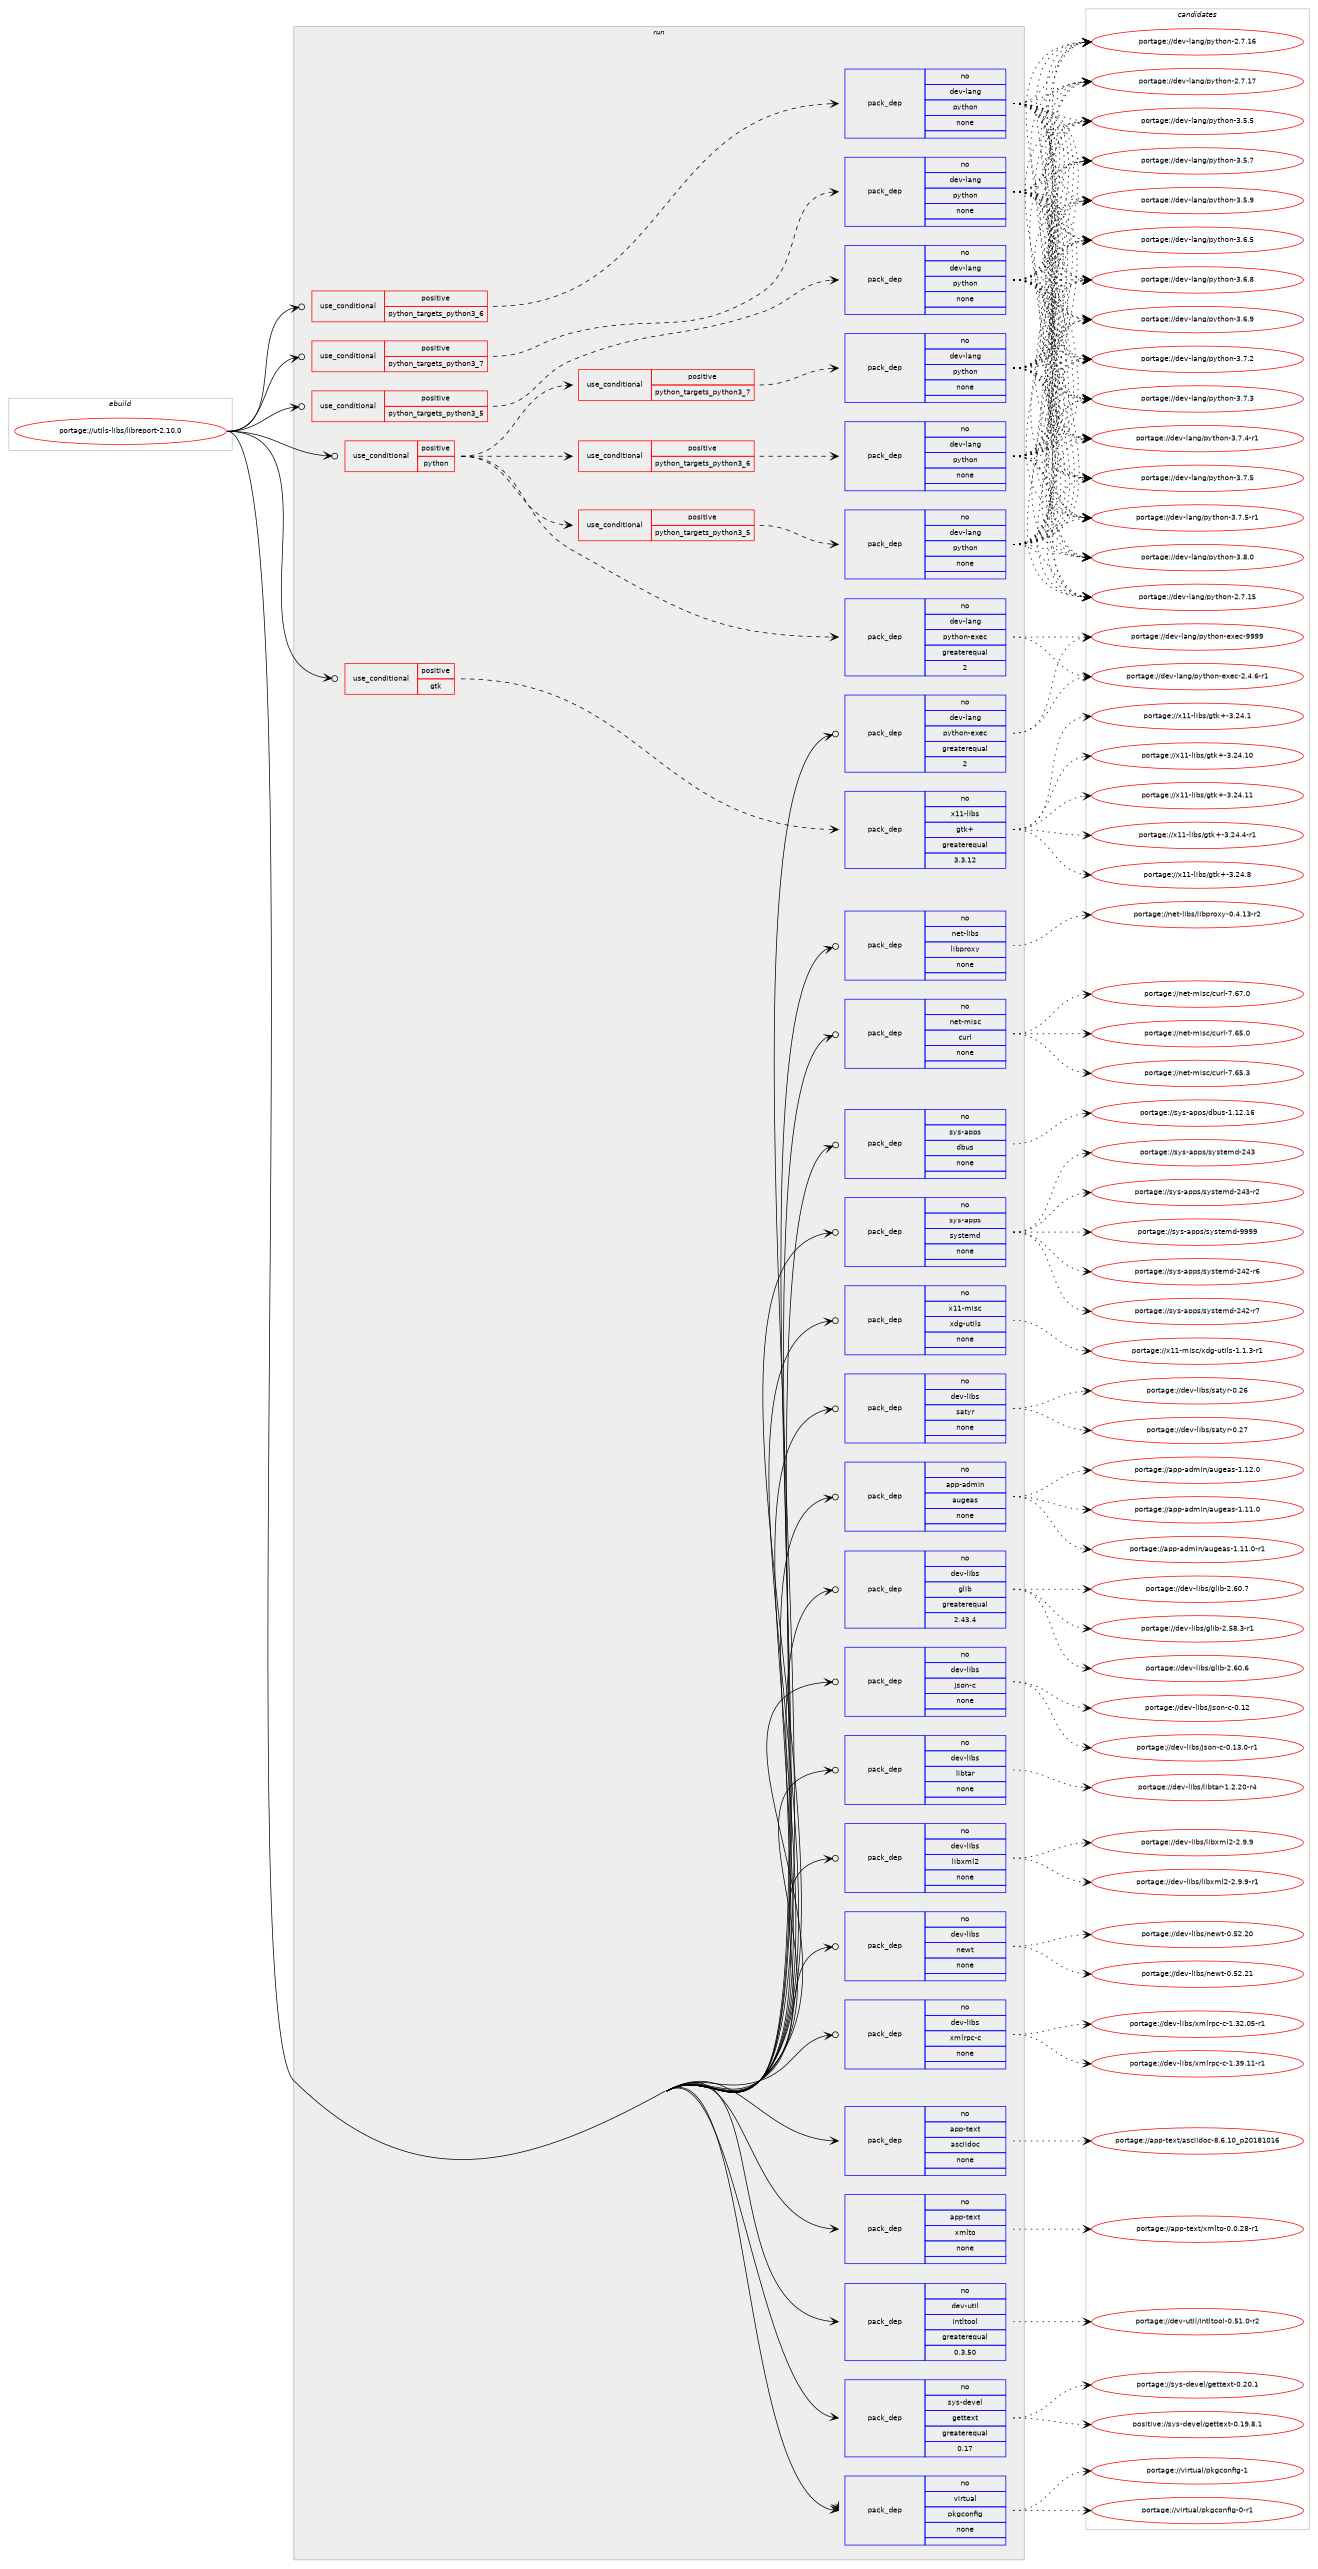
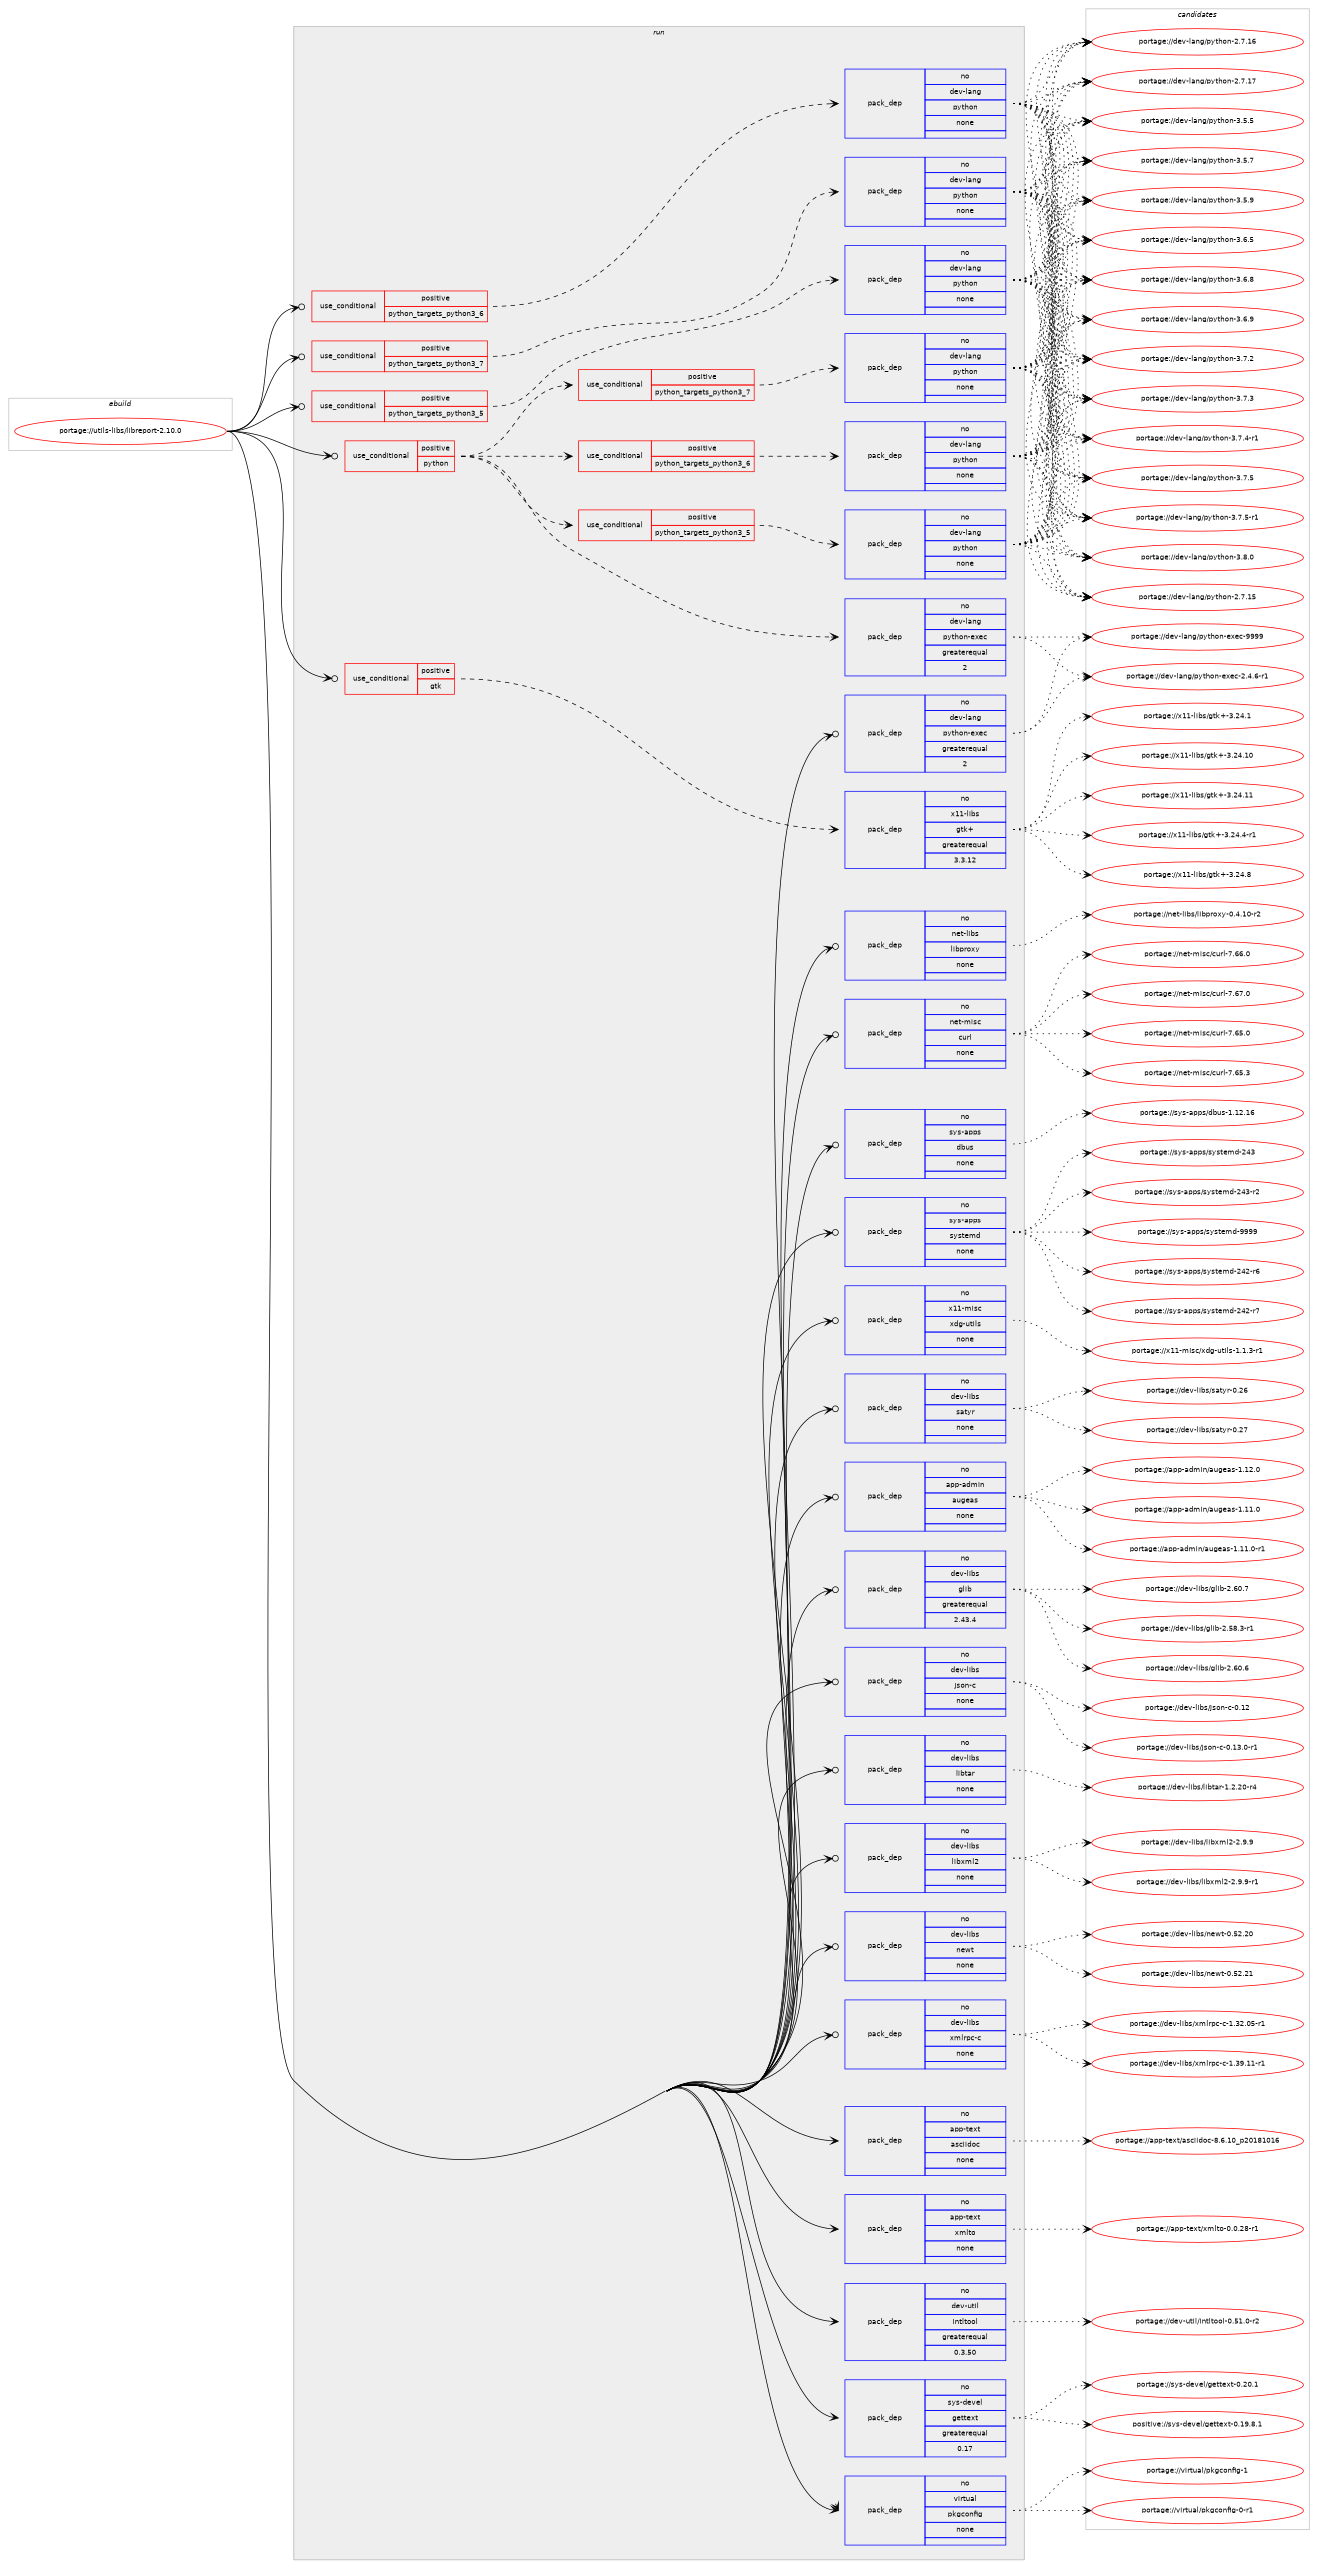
node "portage://net-libs/libproxy-0.4.13-r2": label "portage://net-libs/libproxy-0.4.13-r2" -> "portage://net-libs/libproxy-0.4.10-r2"
node "portage://net-misc/curl-7.66.0": added
